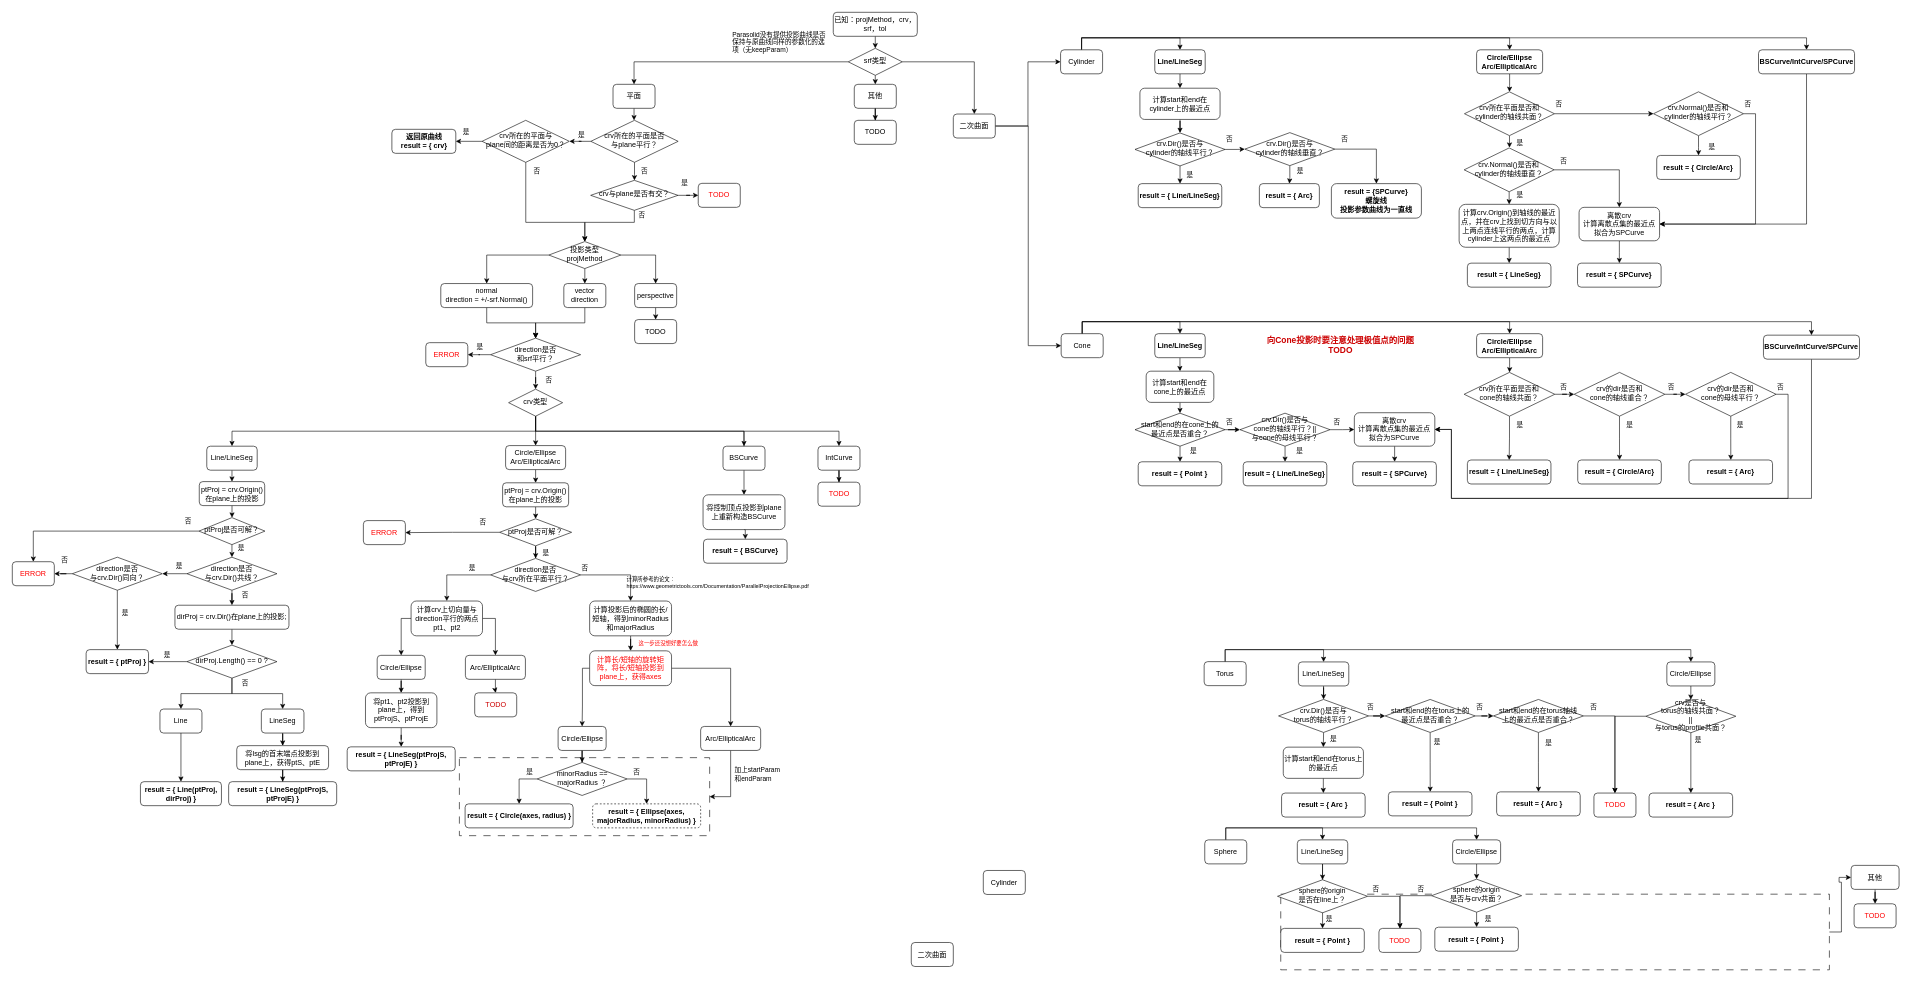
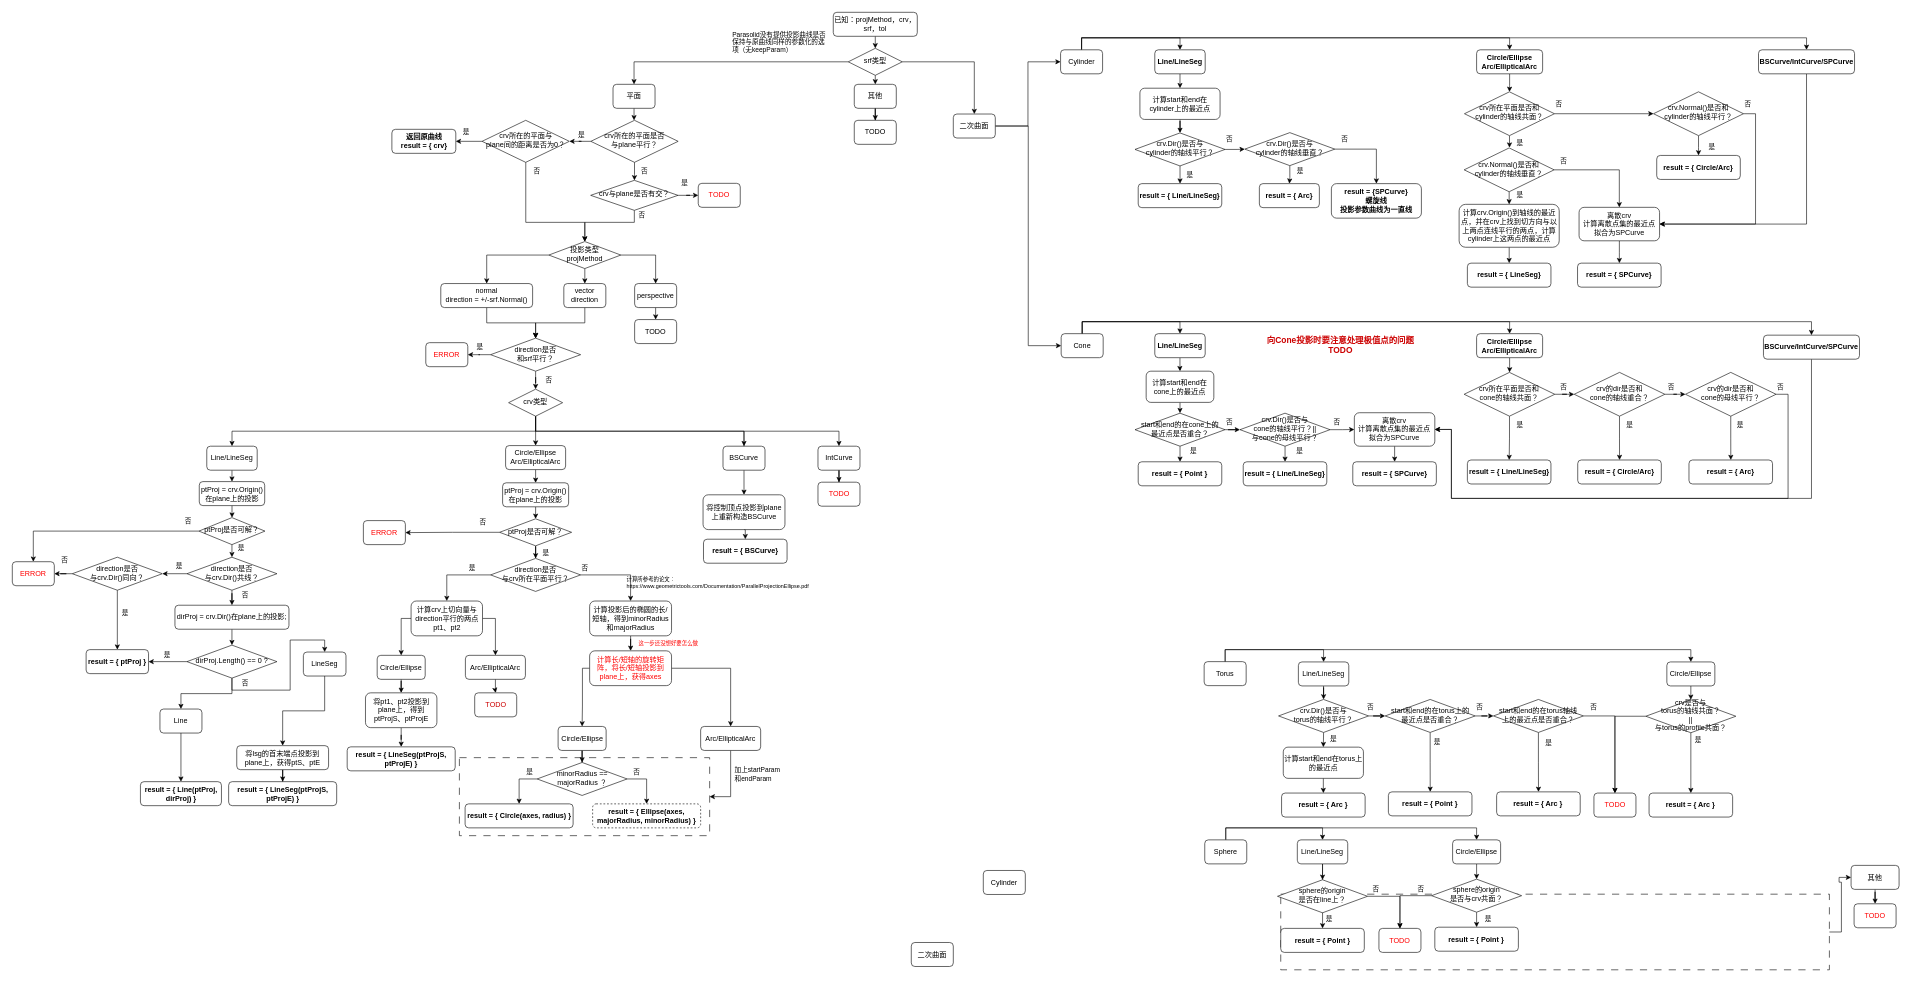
node "LineSeg": moved (283, 721) -> (325, 664)
